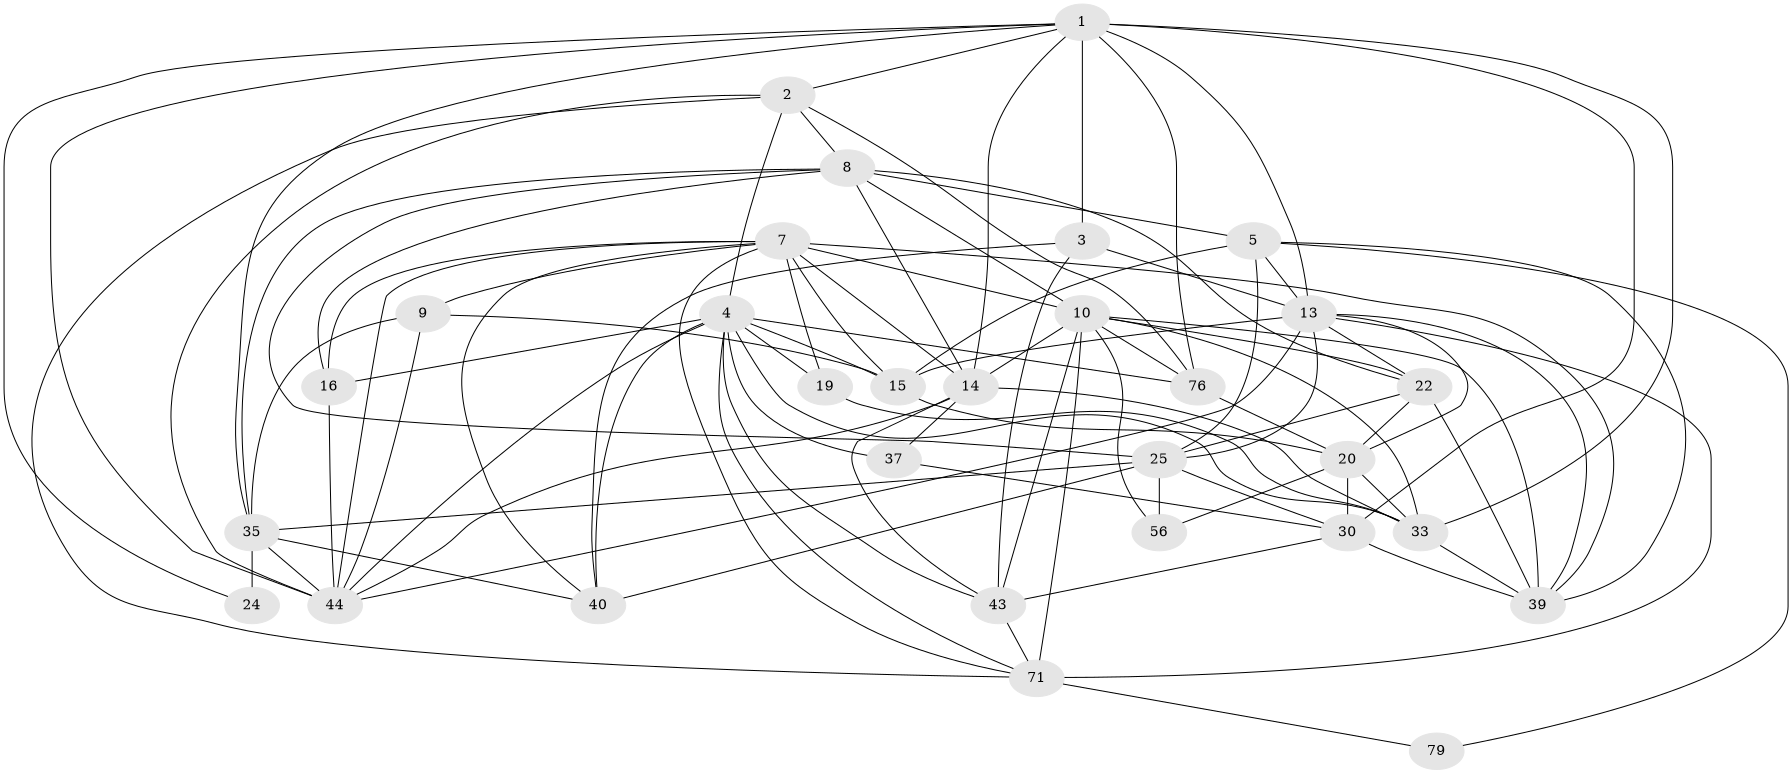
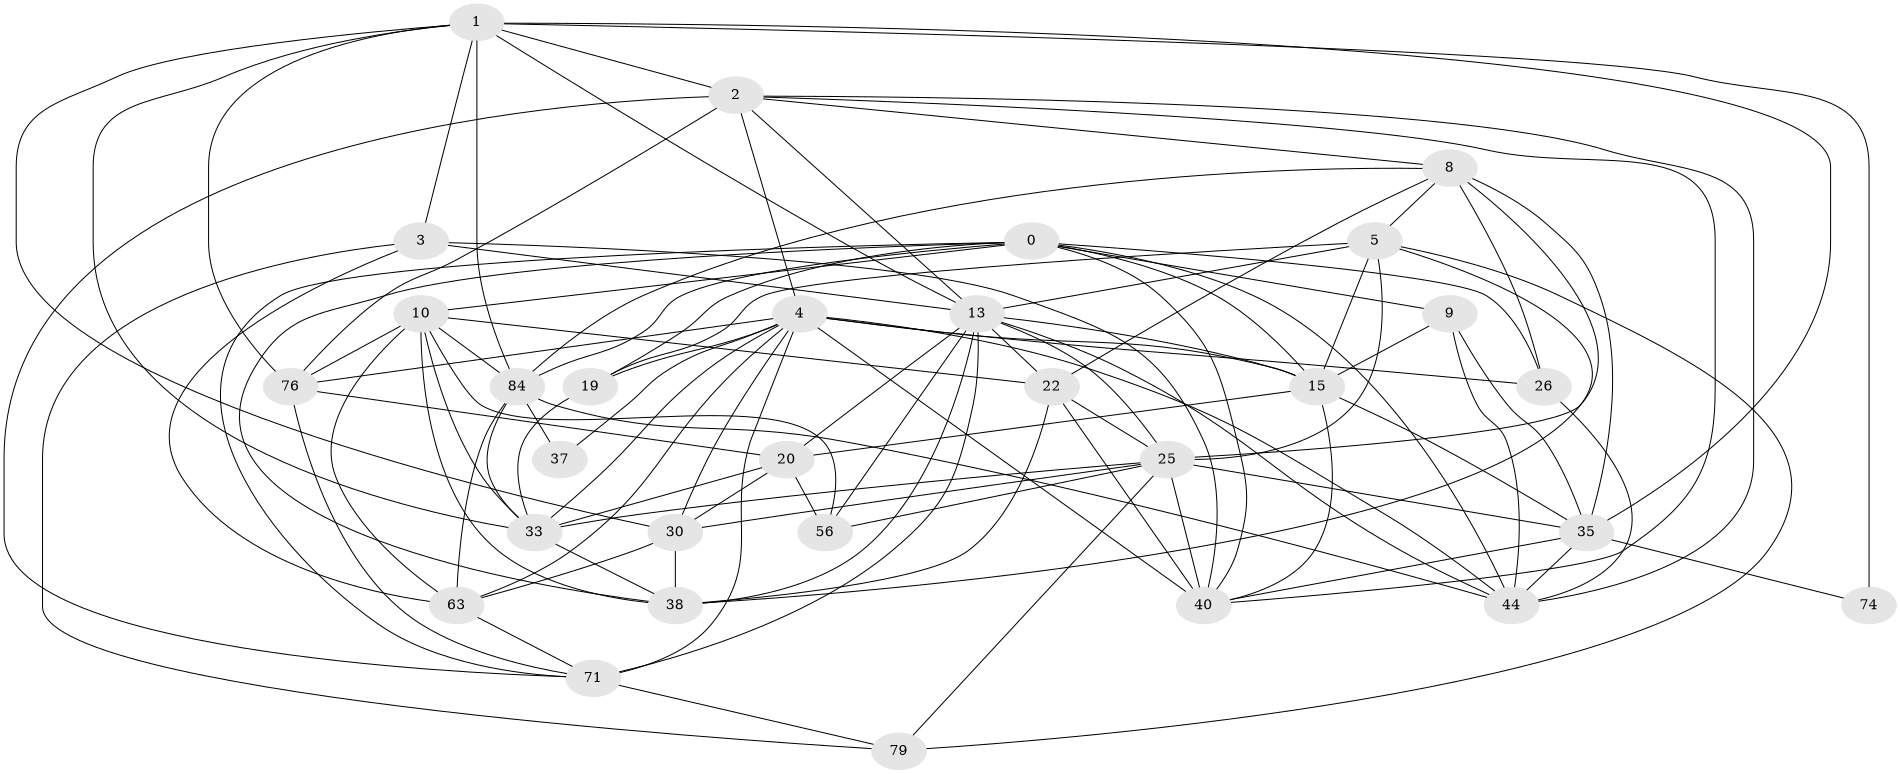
edge "1" -- "44": removed
edge "2" -- "40": added
edge "2" -- "13": added
node "7": label "7" -> "0"
edge "8" -- "10": removed
edge "5" -- "19": added
node "16": label "16" -> "26"
node "14": label "14" -> "84"
edge "13" -- "56": added
edge "22" -- "20": now "22" -- "40"
edge "15" -- "35": added
edge "25" -- "33": added
edge "37" -- "30": now "4" -- "30"
edge "10" -- "71": now "76" -- "71"
edge "15" -- "40": added
node "24": label "24" -> "74"
node "43": label "43" -> "63"
node "39": label "39" -> "38"
edge "25" -- "79": added
edge "3" -- "79": added
